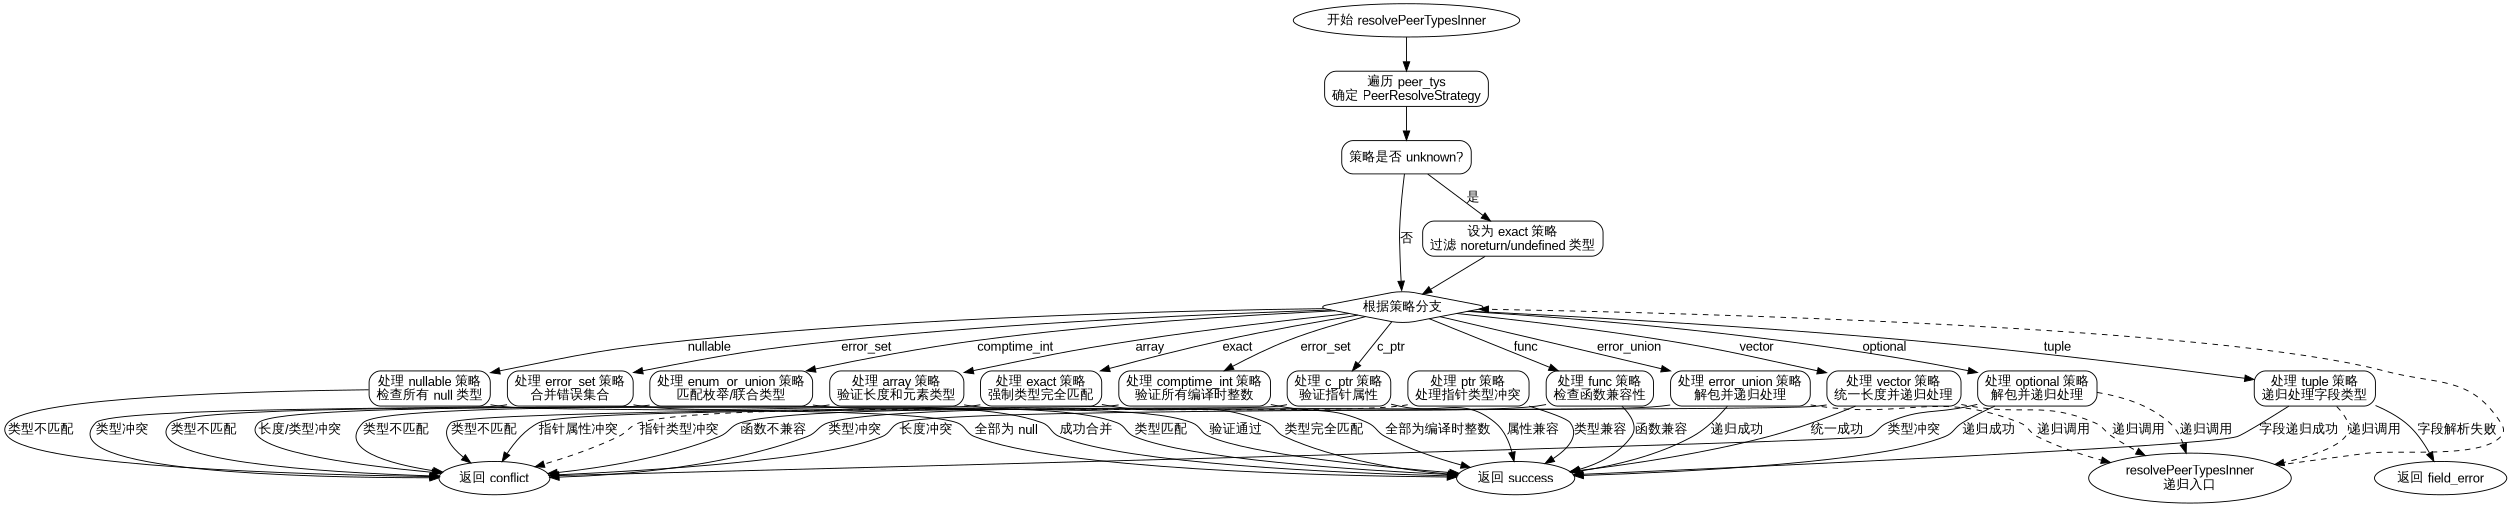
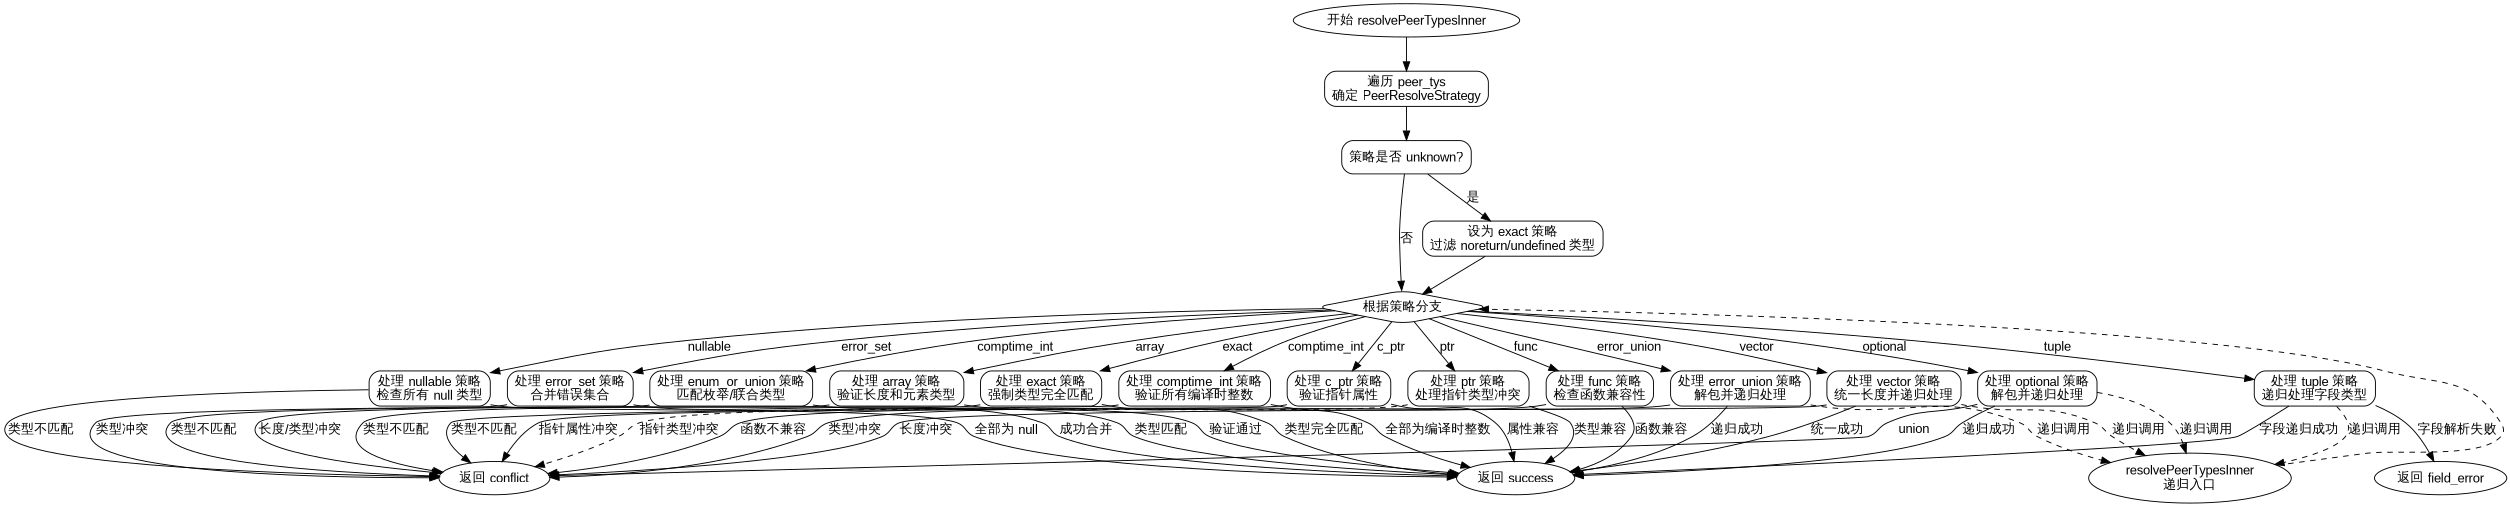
edge "根据策略分支" -> "处理 ptr 策略 处理指针类型冲突": added, label "ptr"
edge "根据策略分支" -> "处理 comptime_int 策略 验证所有编译时整数": label "error_set" -> "comptime_int"
edge "处理 optional 策略 解包并递归处理" -> "返回 conflict": label "类型冲突" -> "union"
